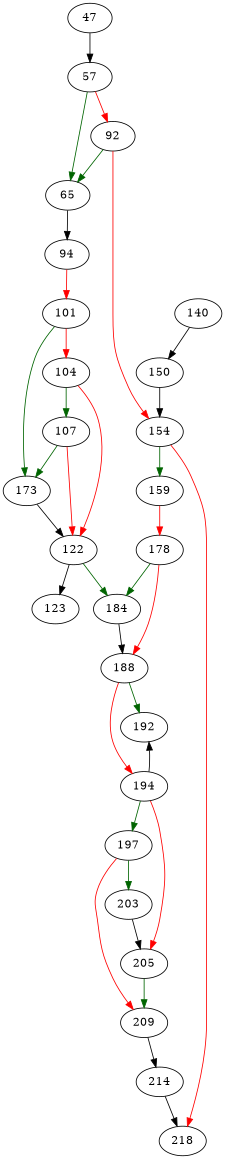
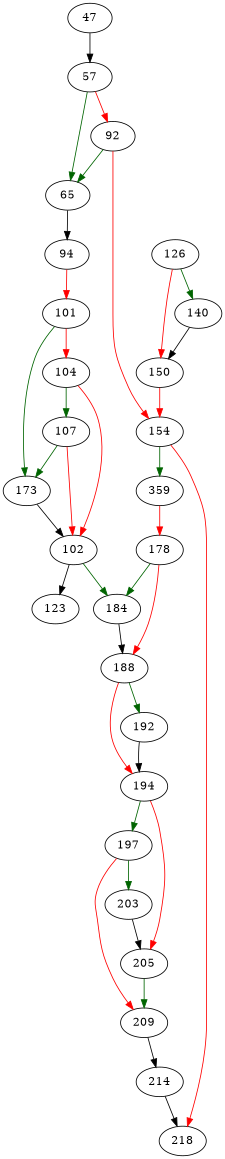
node "126": added
edge "150" -> "154": color black -> red
node "159": label "159" -> "359"
node "122": label "122" -> "102"
edge "194" -> "192": reversed
